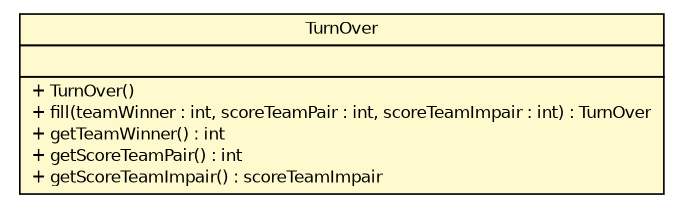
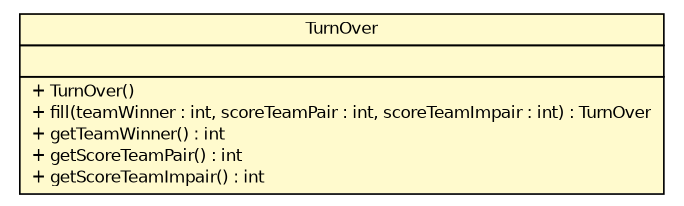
node "TurnOver": text "+ getScoreTeamImpair() : scoreTeamImpair" -> "+ getScoreTeamImpair() : int"
